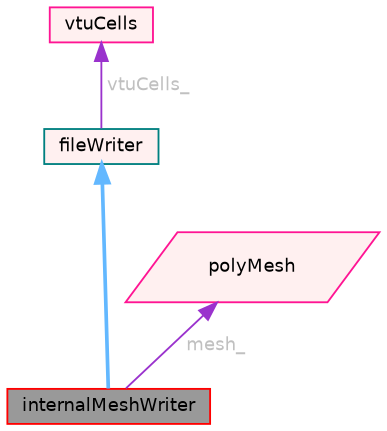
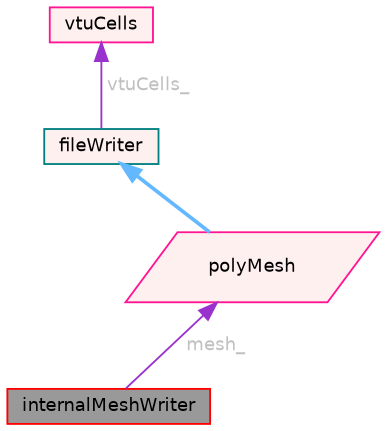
edge "internalMeshWriter" -> "fileWriter": now "polyMesh" -> "fileWriter"
